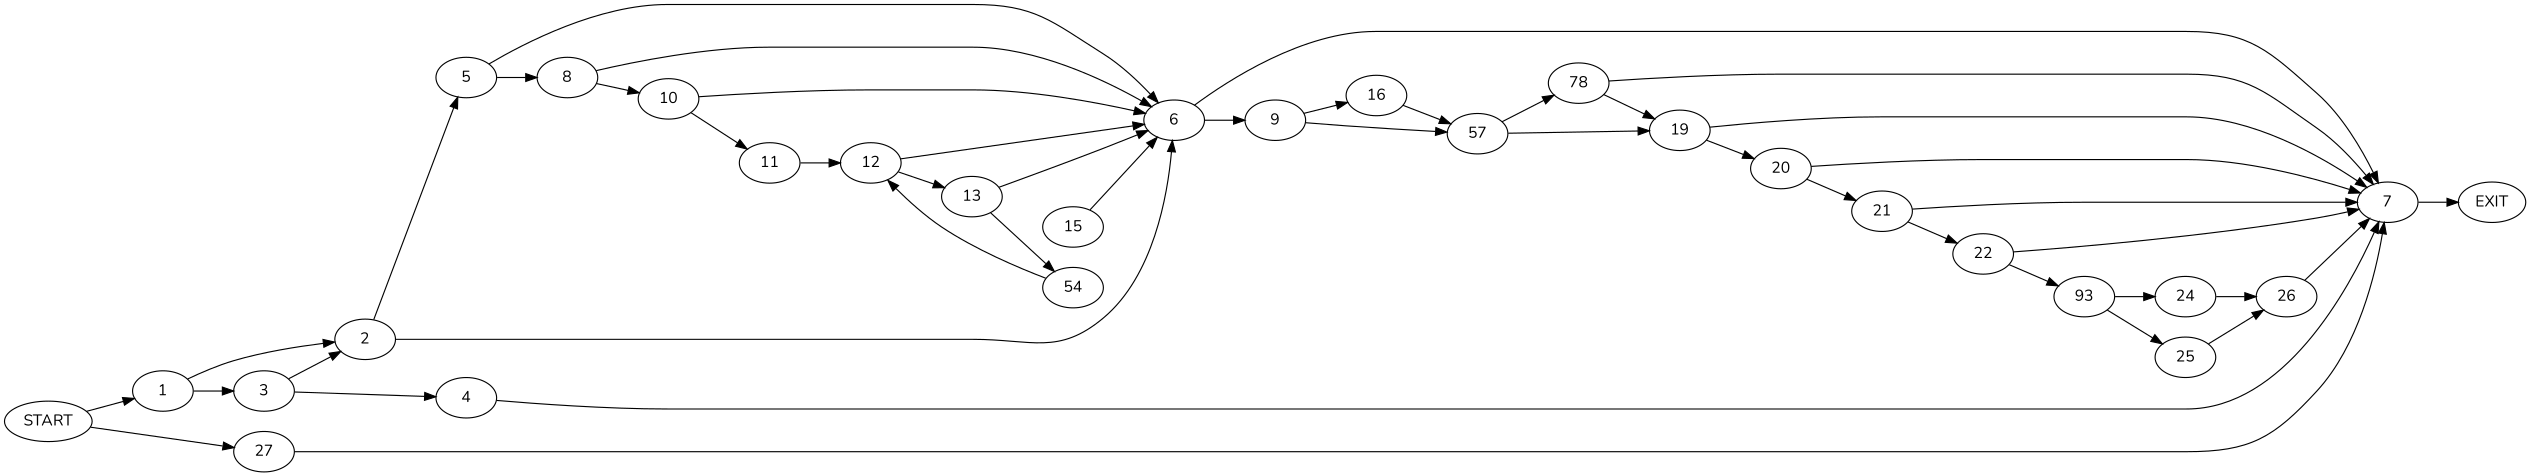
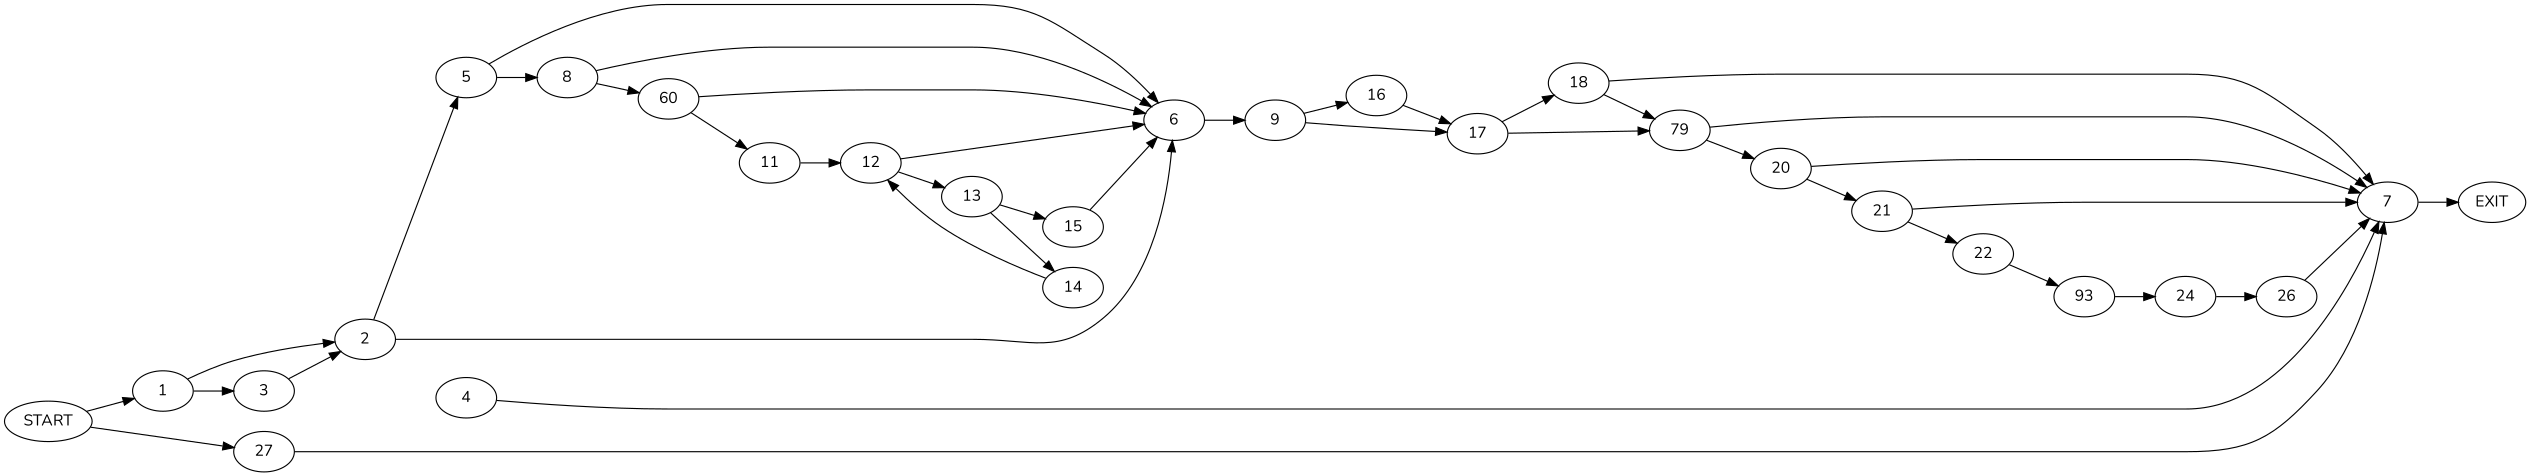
edge "6" -> "7": removed
node "78": label "78" -> "18"
node "10": label "10" -> "60"
node "19": label "19" -> "79"
node "57": label "57" -> "17"
edge "13" -> "6": now "13" -> "15"
edge "22" -> "7": removed
node "54": label "54" -> "14"
node "25": removed
edge "3" -> "4": removed
